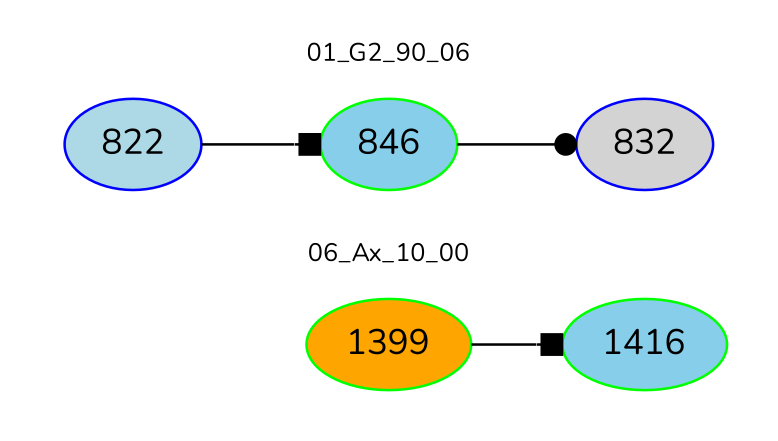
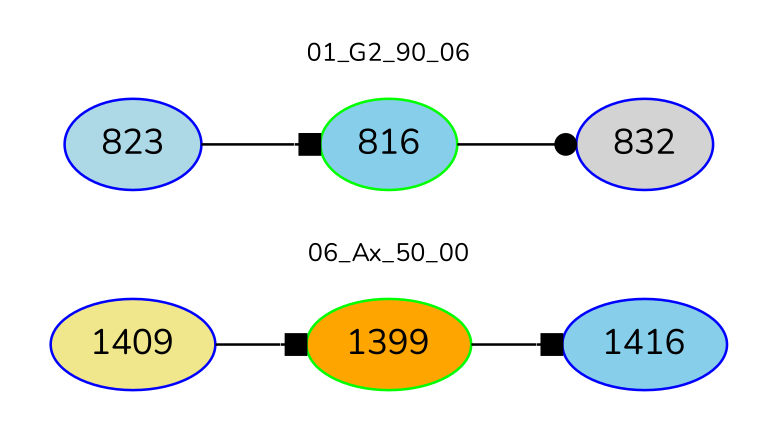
node "822": label "822" -> "823"
node "846": label "846" -> "816"
cluster "06_Ax_10_00": label "06_Ax_10_00" -> "06_Ax_50_00"
node "1409": added
node "1416": color green -> blue
